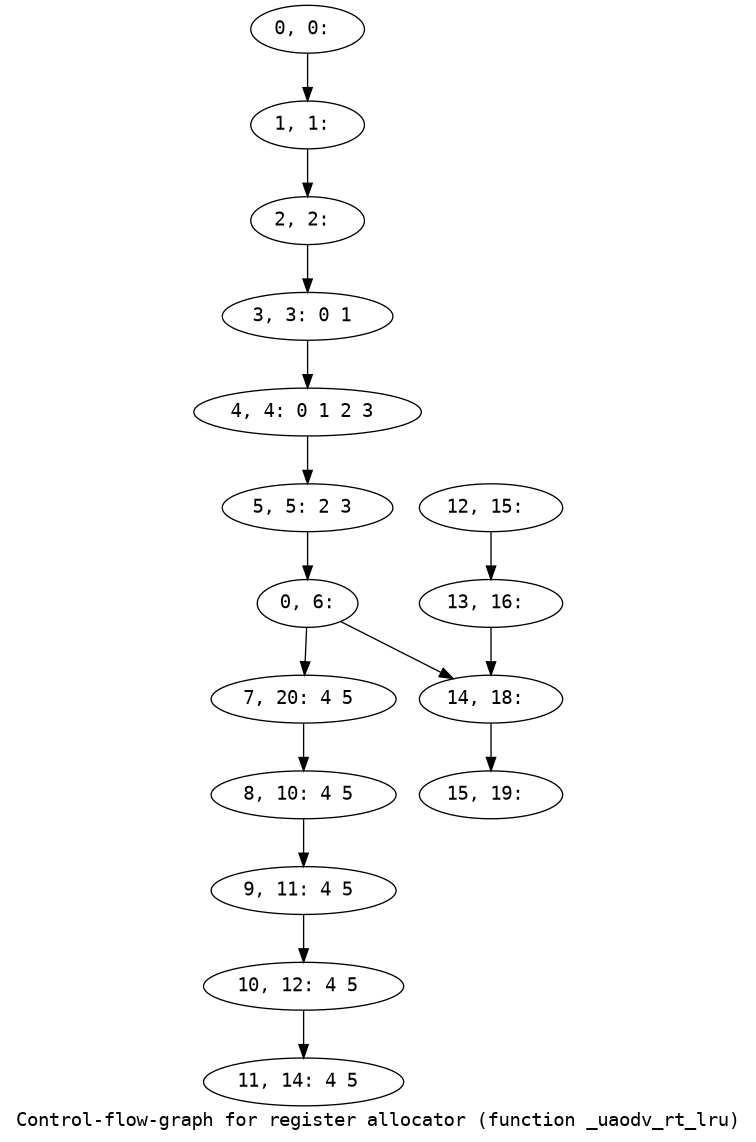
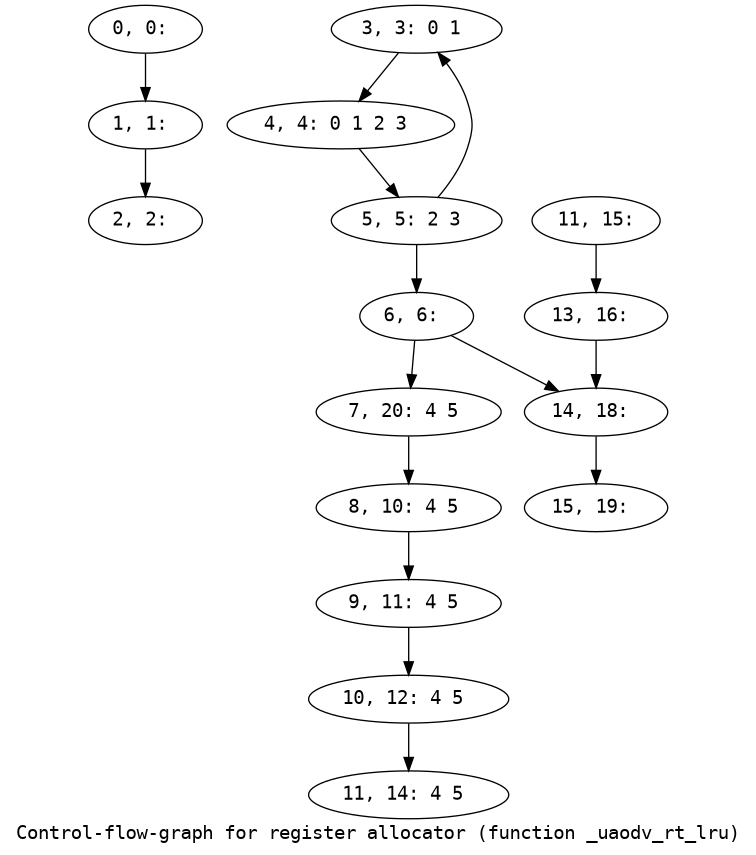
edge "2, 2:" -> "3, 3: 0 1": now "5, 5: 2 3" -> "3, 3: 0 1"
node "12, 15:": label "12, 15:" -> "11, 15:"
node "0, 6:": label "0, 6:" -> "6, 6:"
